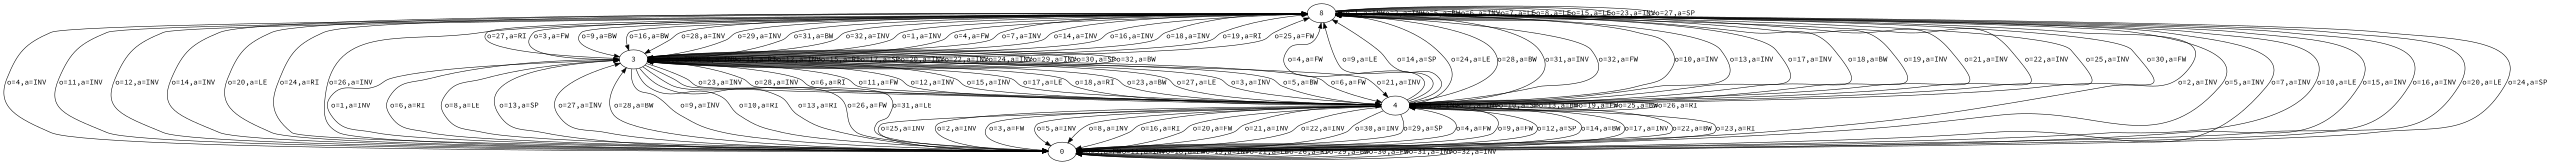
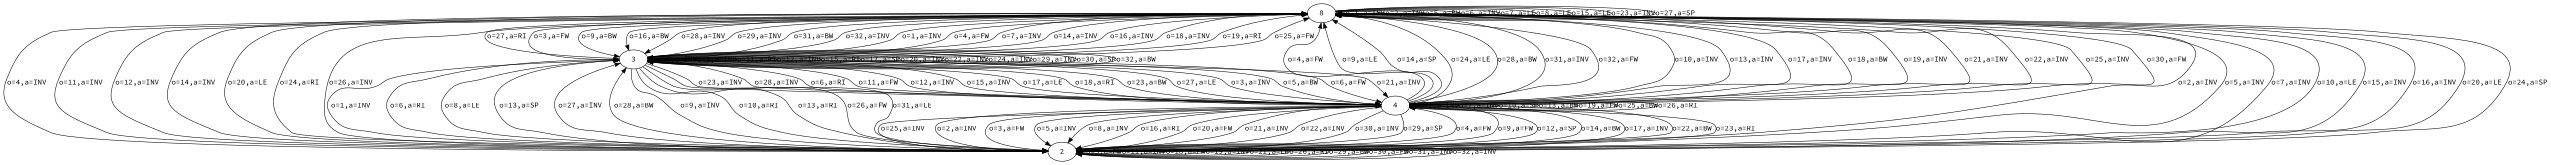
node "0": label "0" -> "2"
